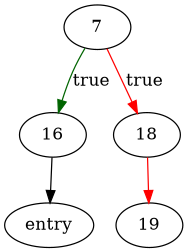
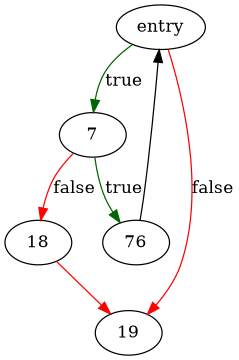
edge "entry" -> "7": added, label "true"
edge "7" -> "18": label "true" -> "false"
node "16": label "16" -> "76"
edge "entry" -> "19": added, label "false"
